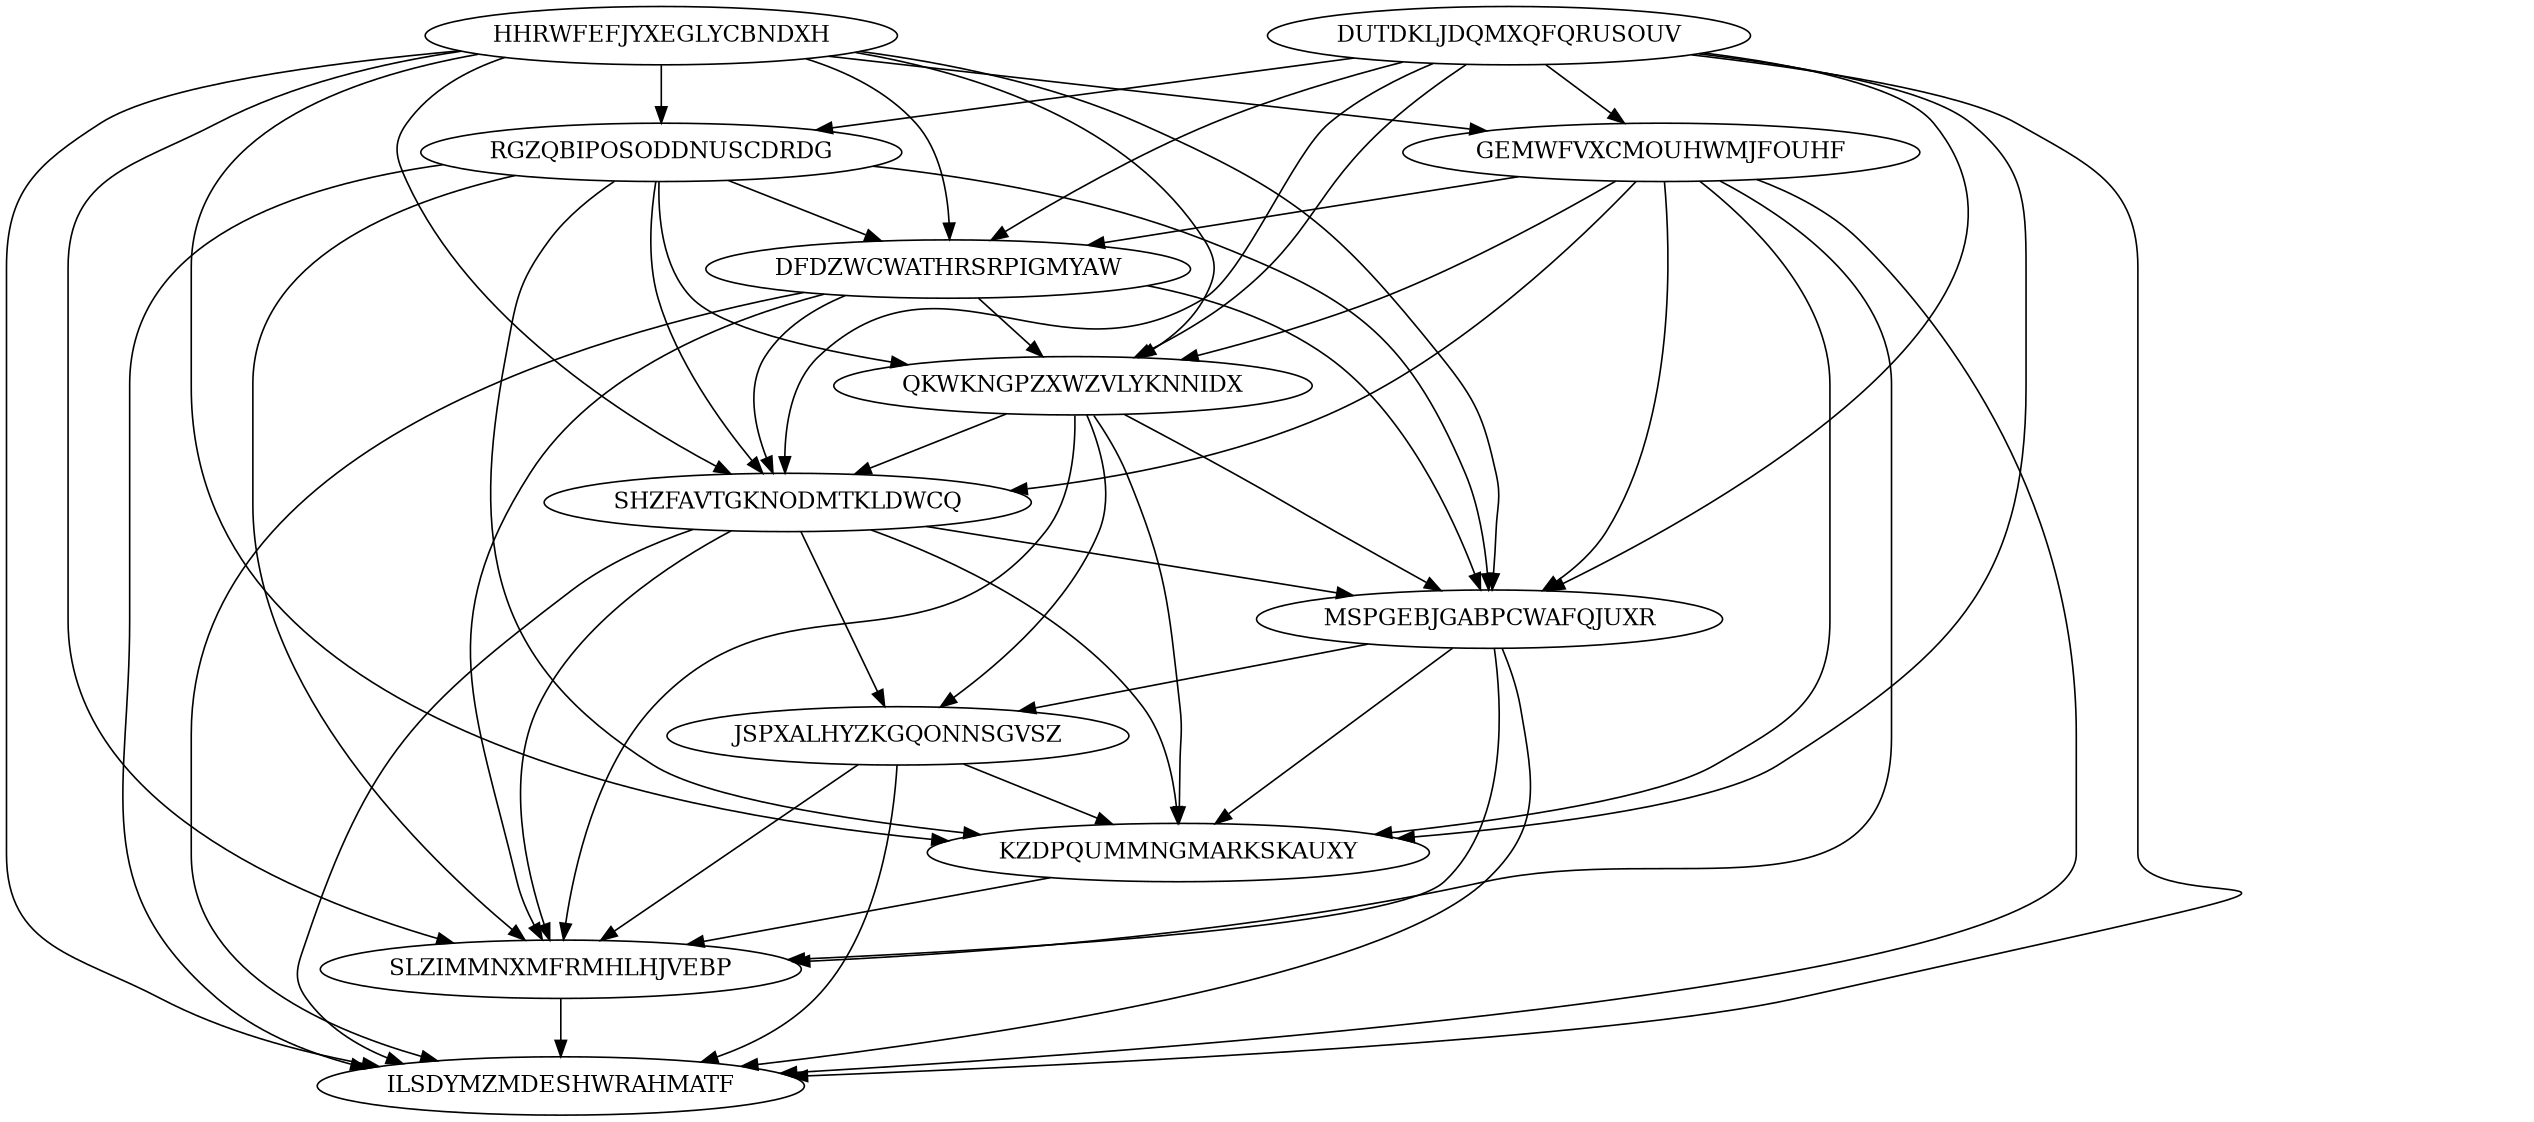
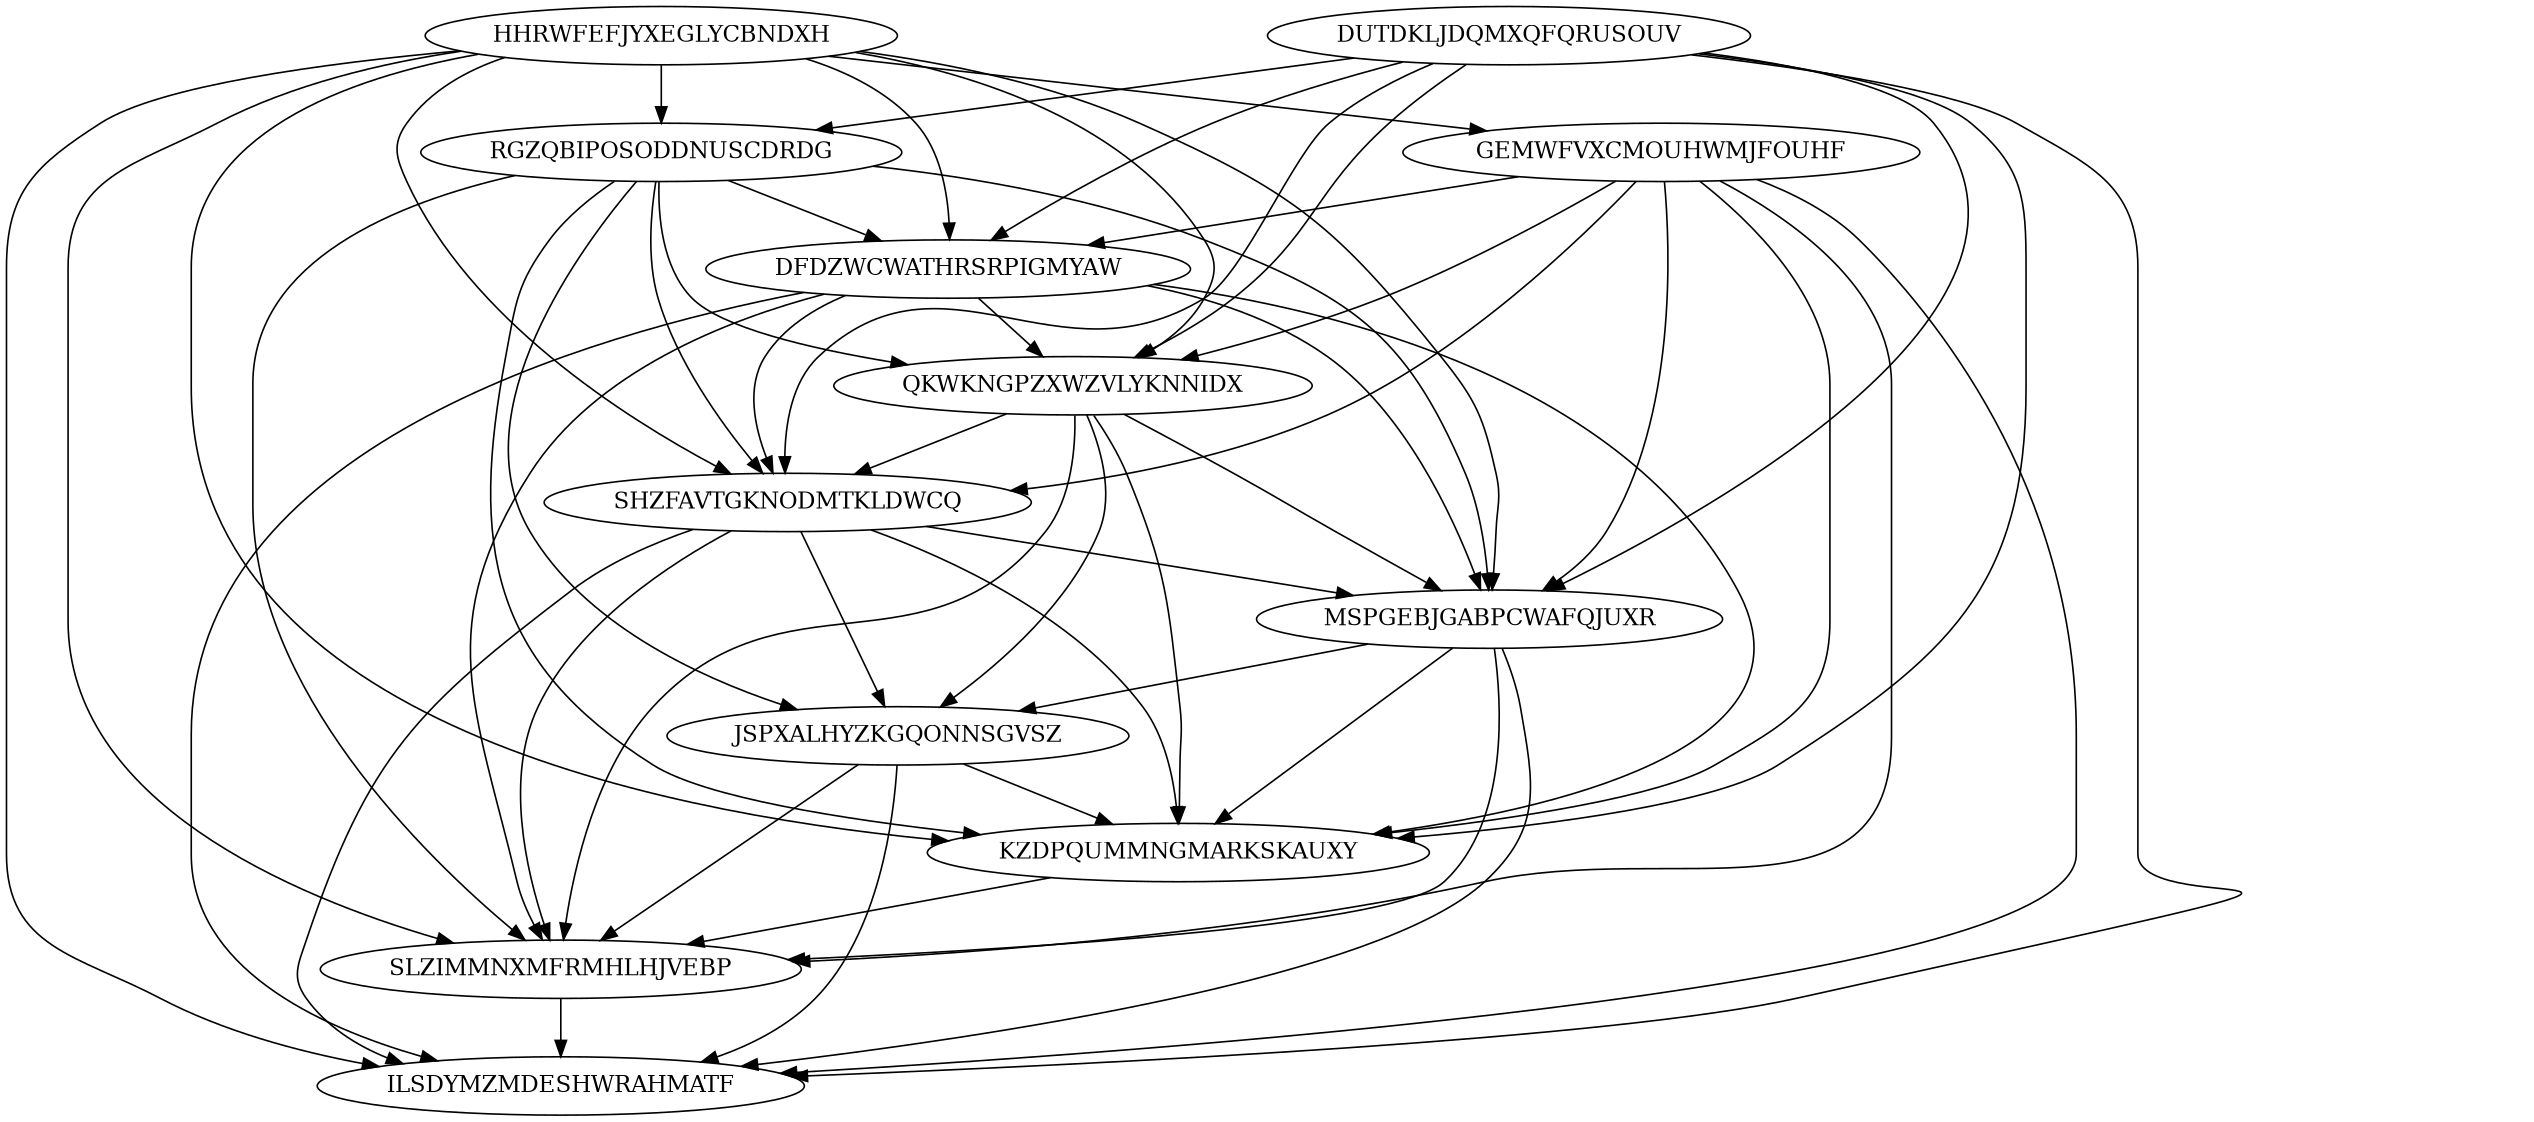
edge "DUTDKLJDQMXQFQRUSOUV" -> "GEMWFVXCMOUHWMJFOUHF": removed
edge "DFDZWCWATHRSRPIGMYAW" -> "KZDPQUMMNGMARKSKAUXY": added
edge "RGZQBIPOSODDNUSCDRDG" -> "ILSDYMZMDESHWRAHMATF": now "RGZQBIPOSODDNUSCDRDG" -> "JSPXALHYZKGQONNSGVSZ"
